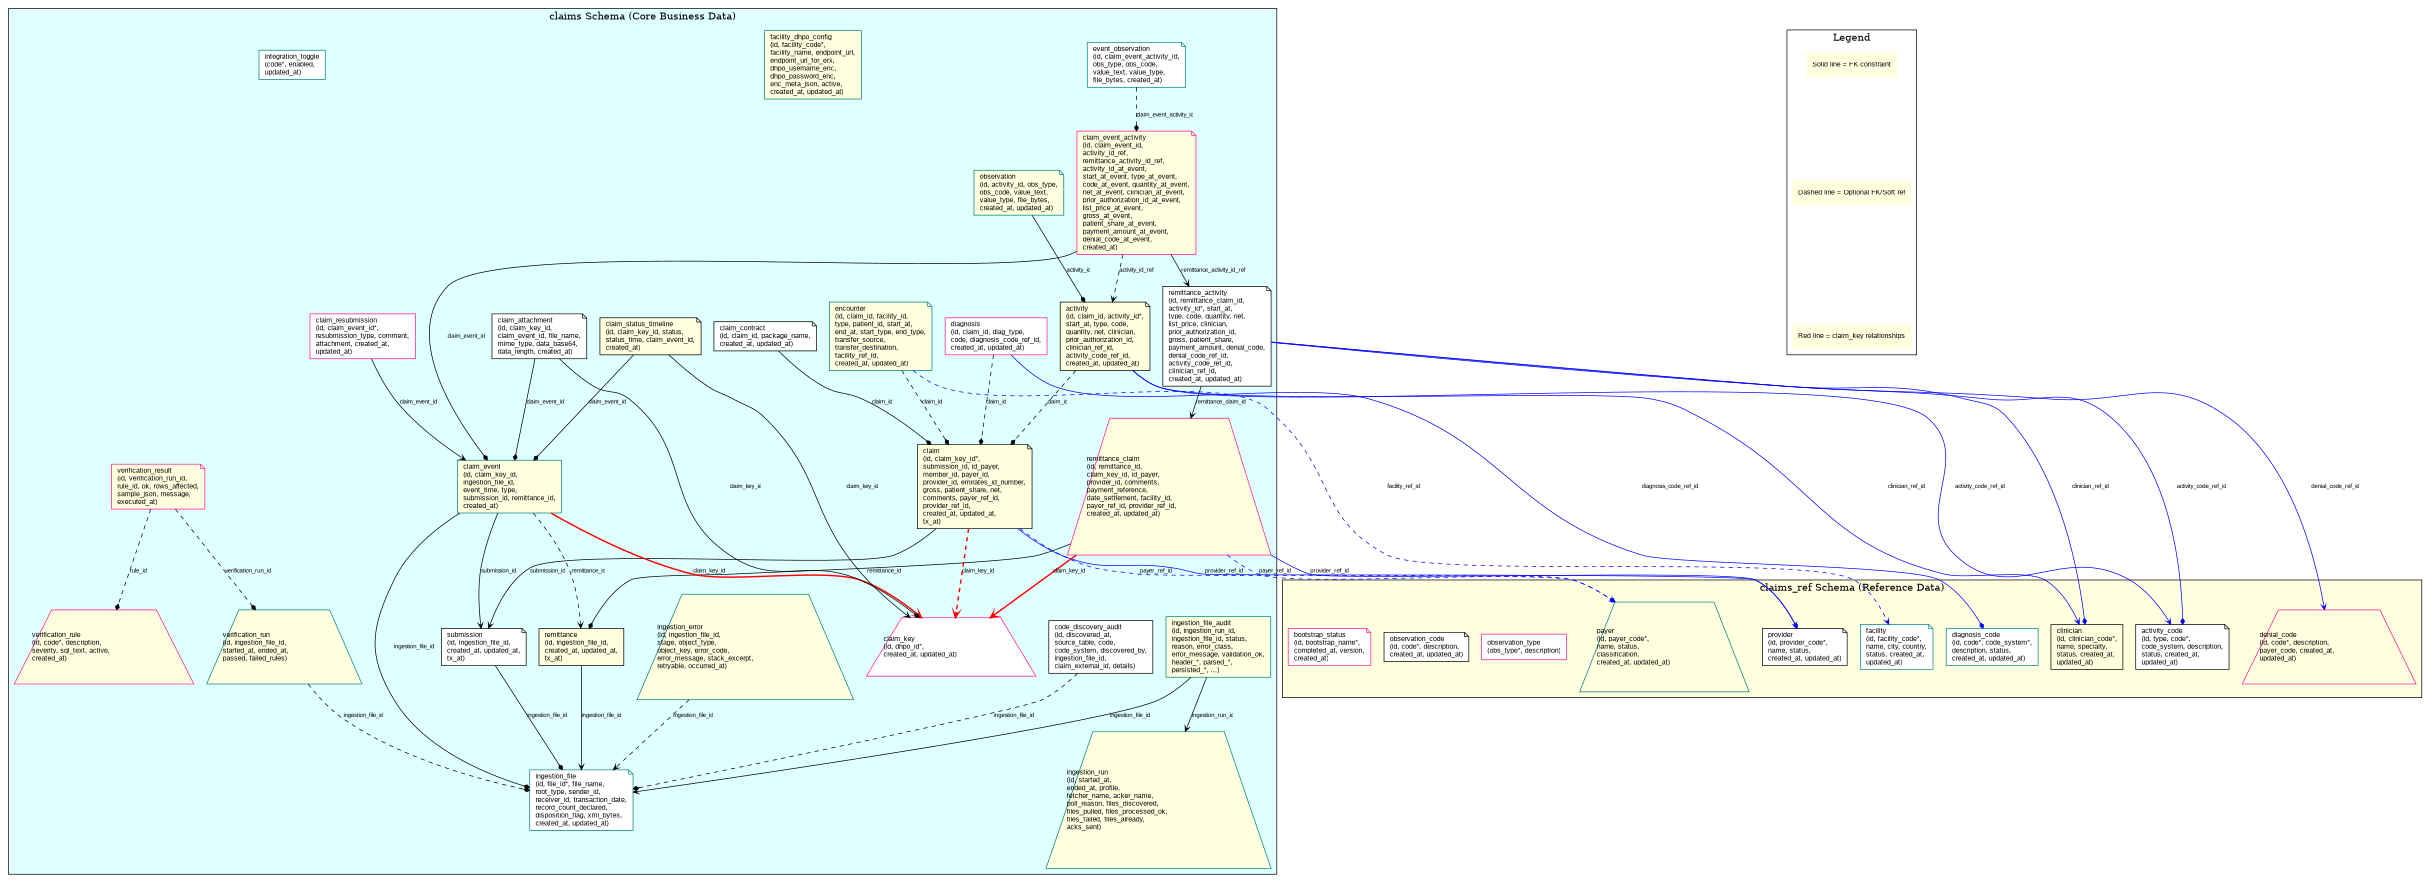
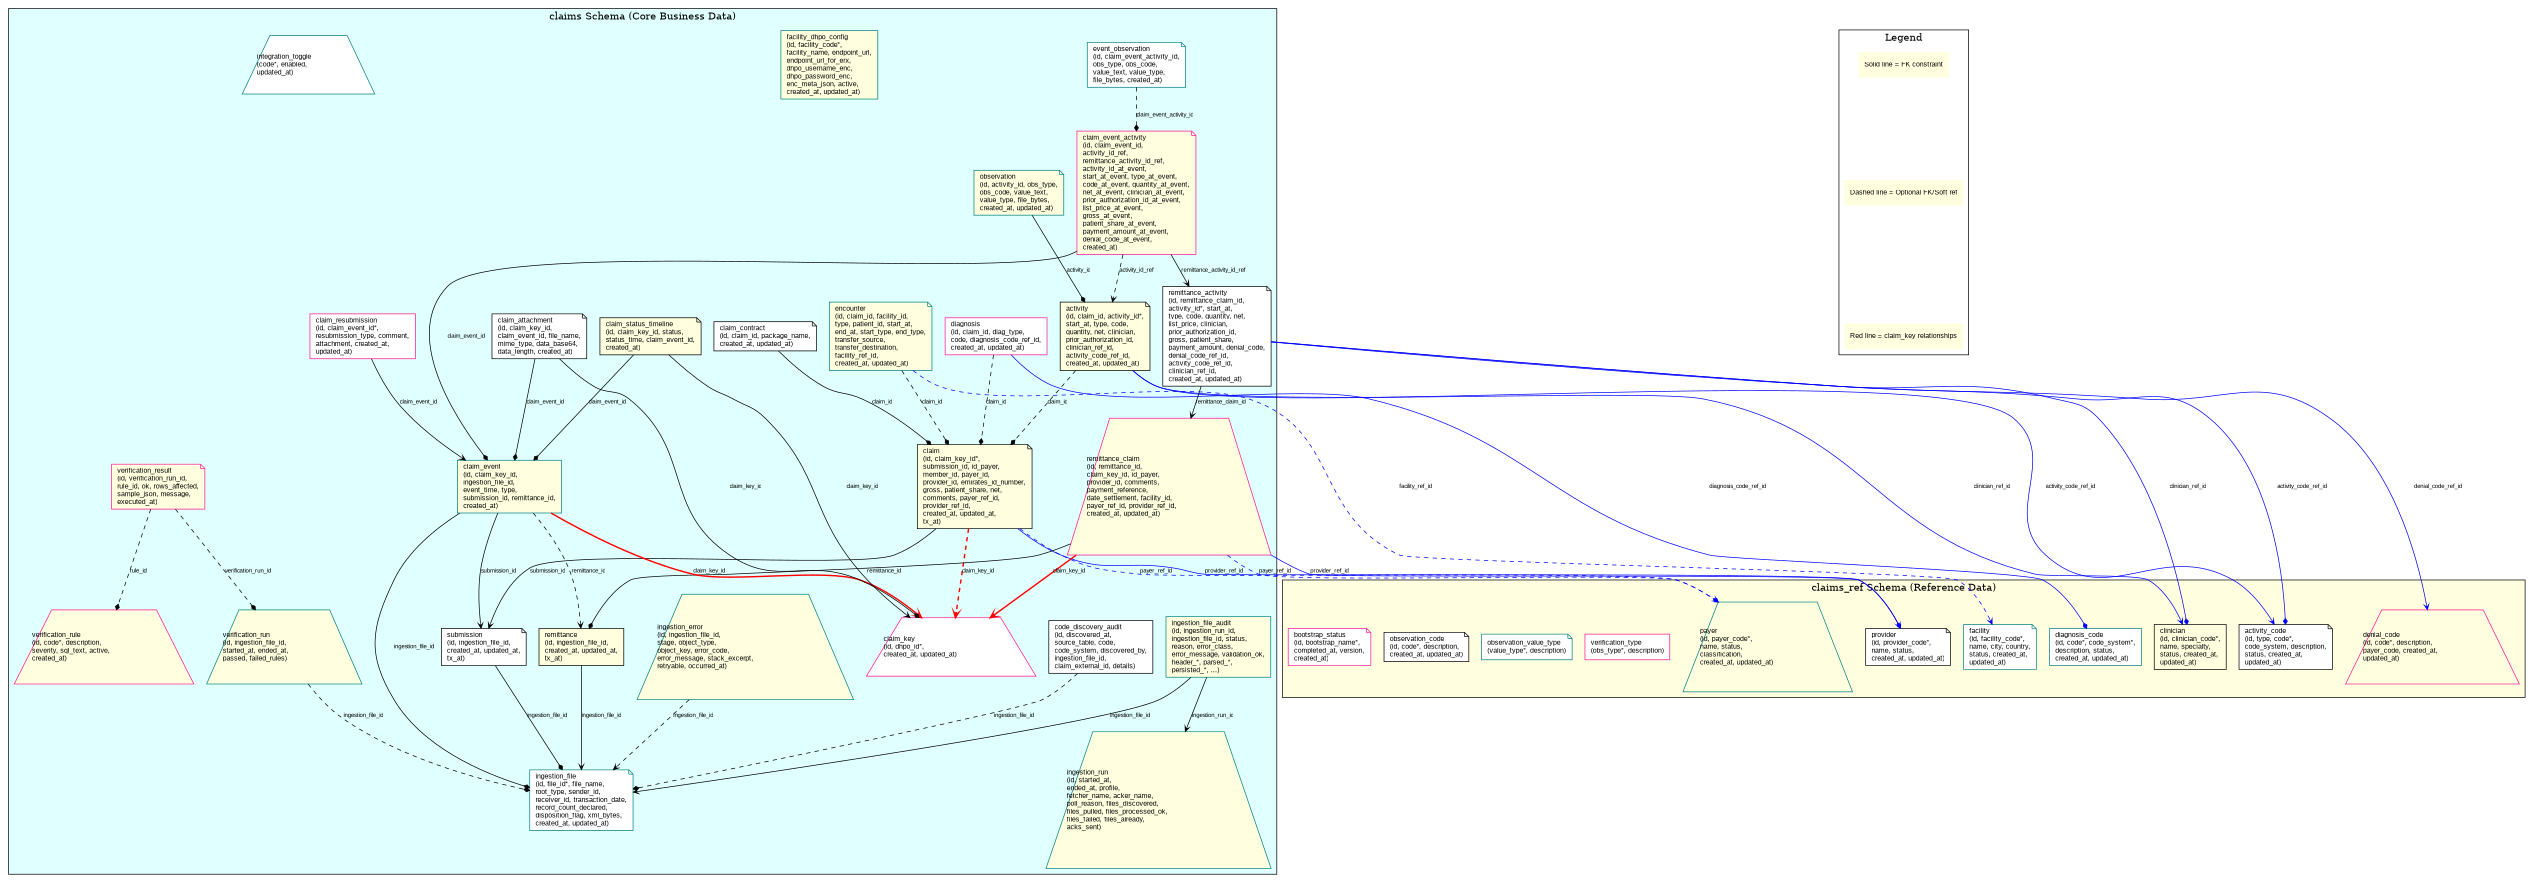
node "integration_toggle (code*, enabled, updated_at)": shape box -> trapezium
node "observation_type (obs_type*, description)": label "observation_type (obs_type*, description)" -> "verification_type (obs_type*, description)"
node "observation_value_type (value_type*, description)": added
